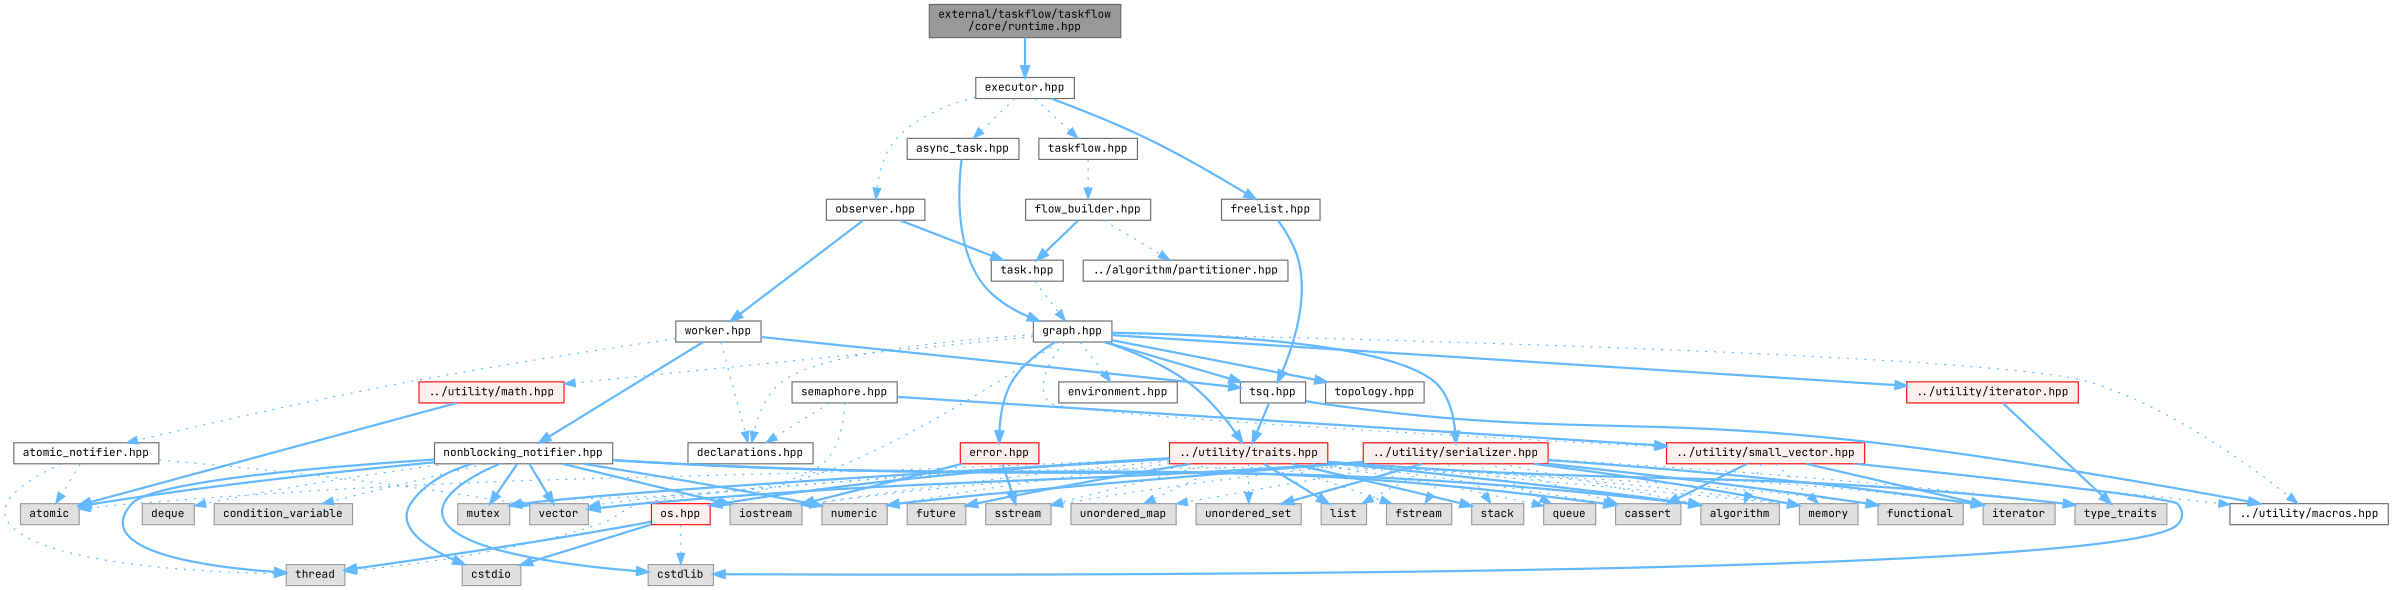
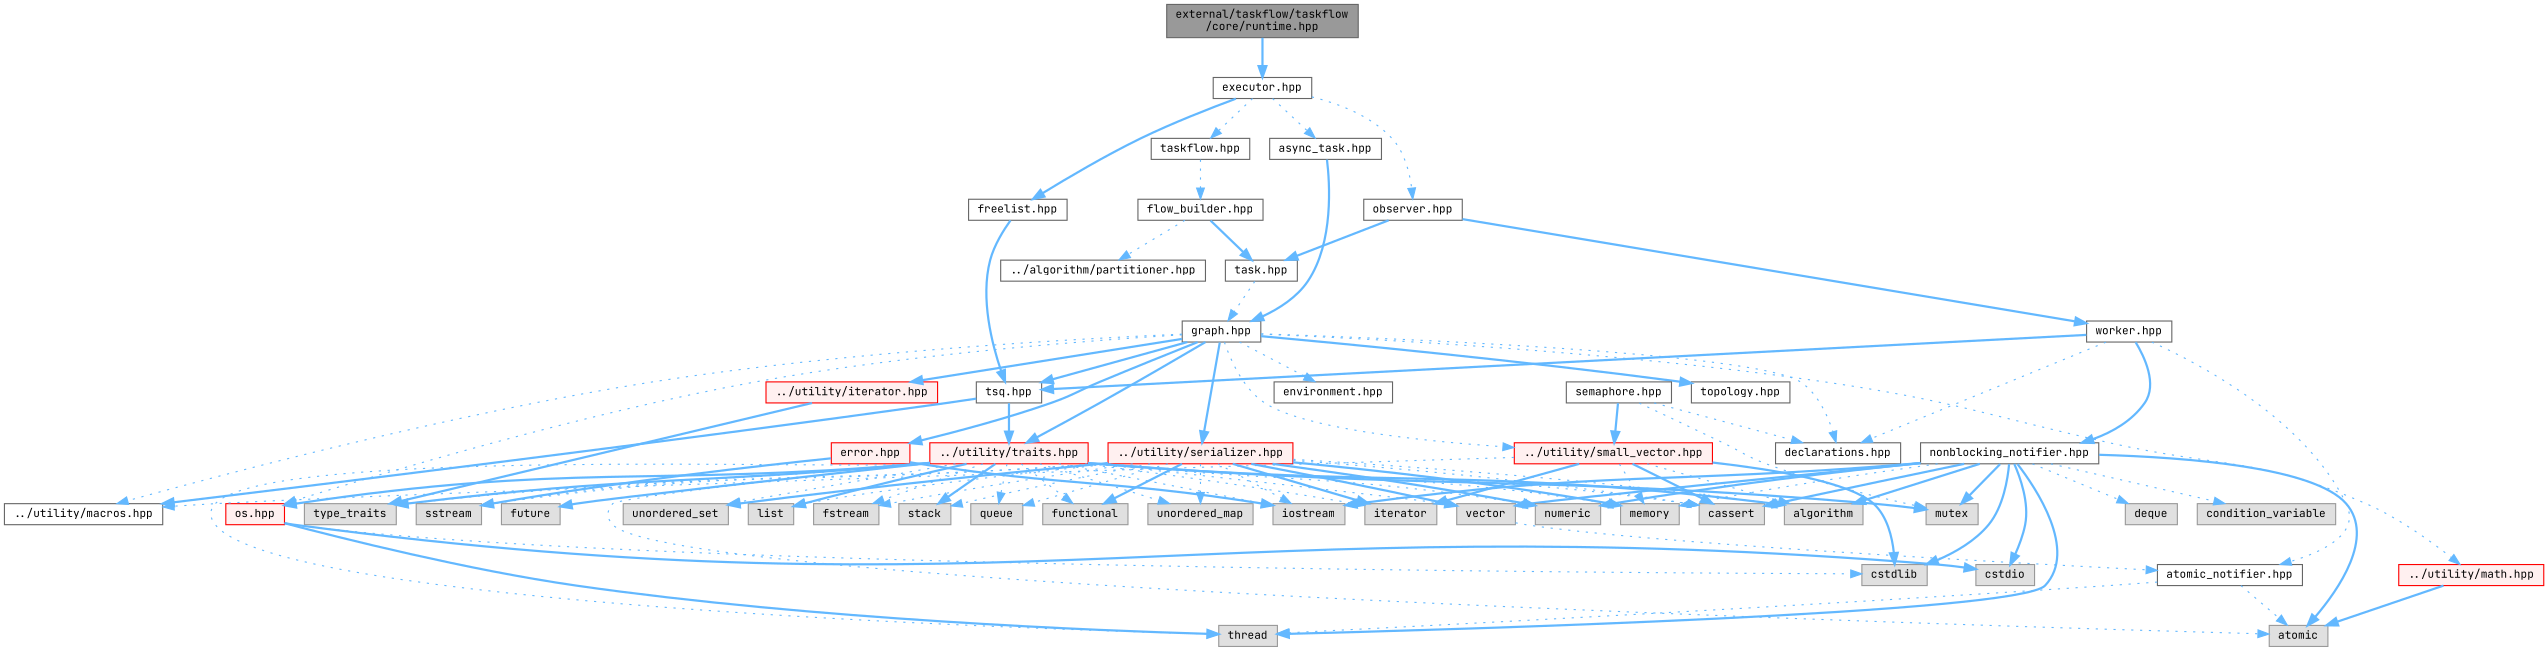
edge "atomic_notifier.hpp" -> "vector": reversed
